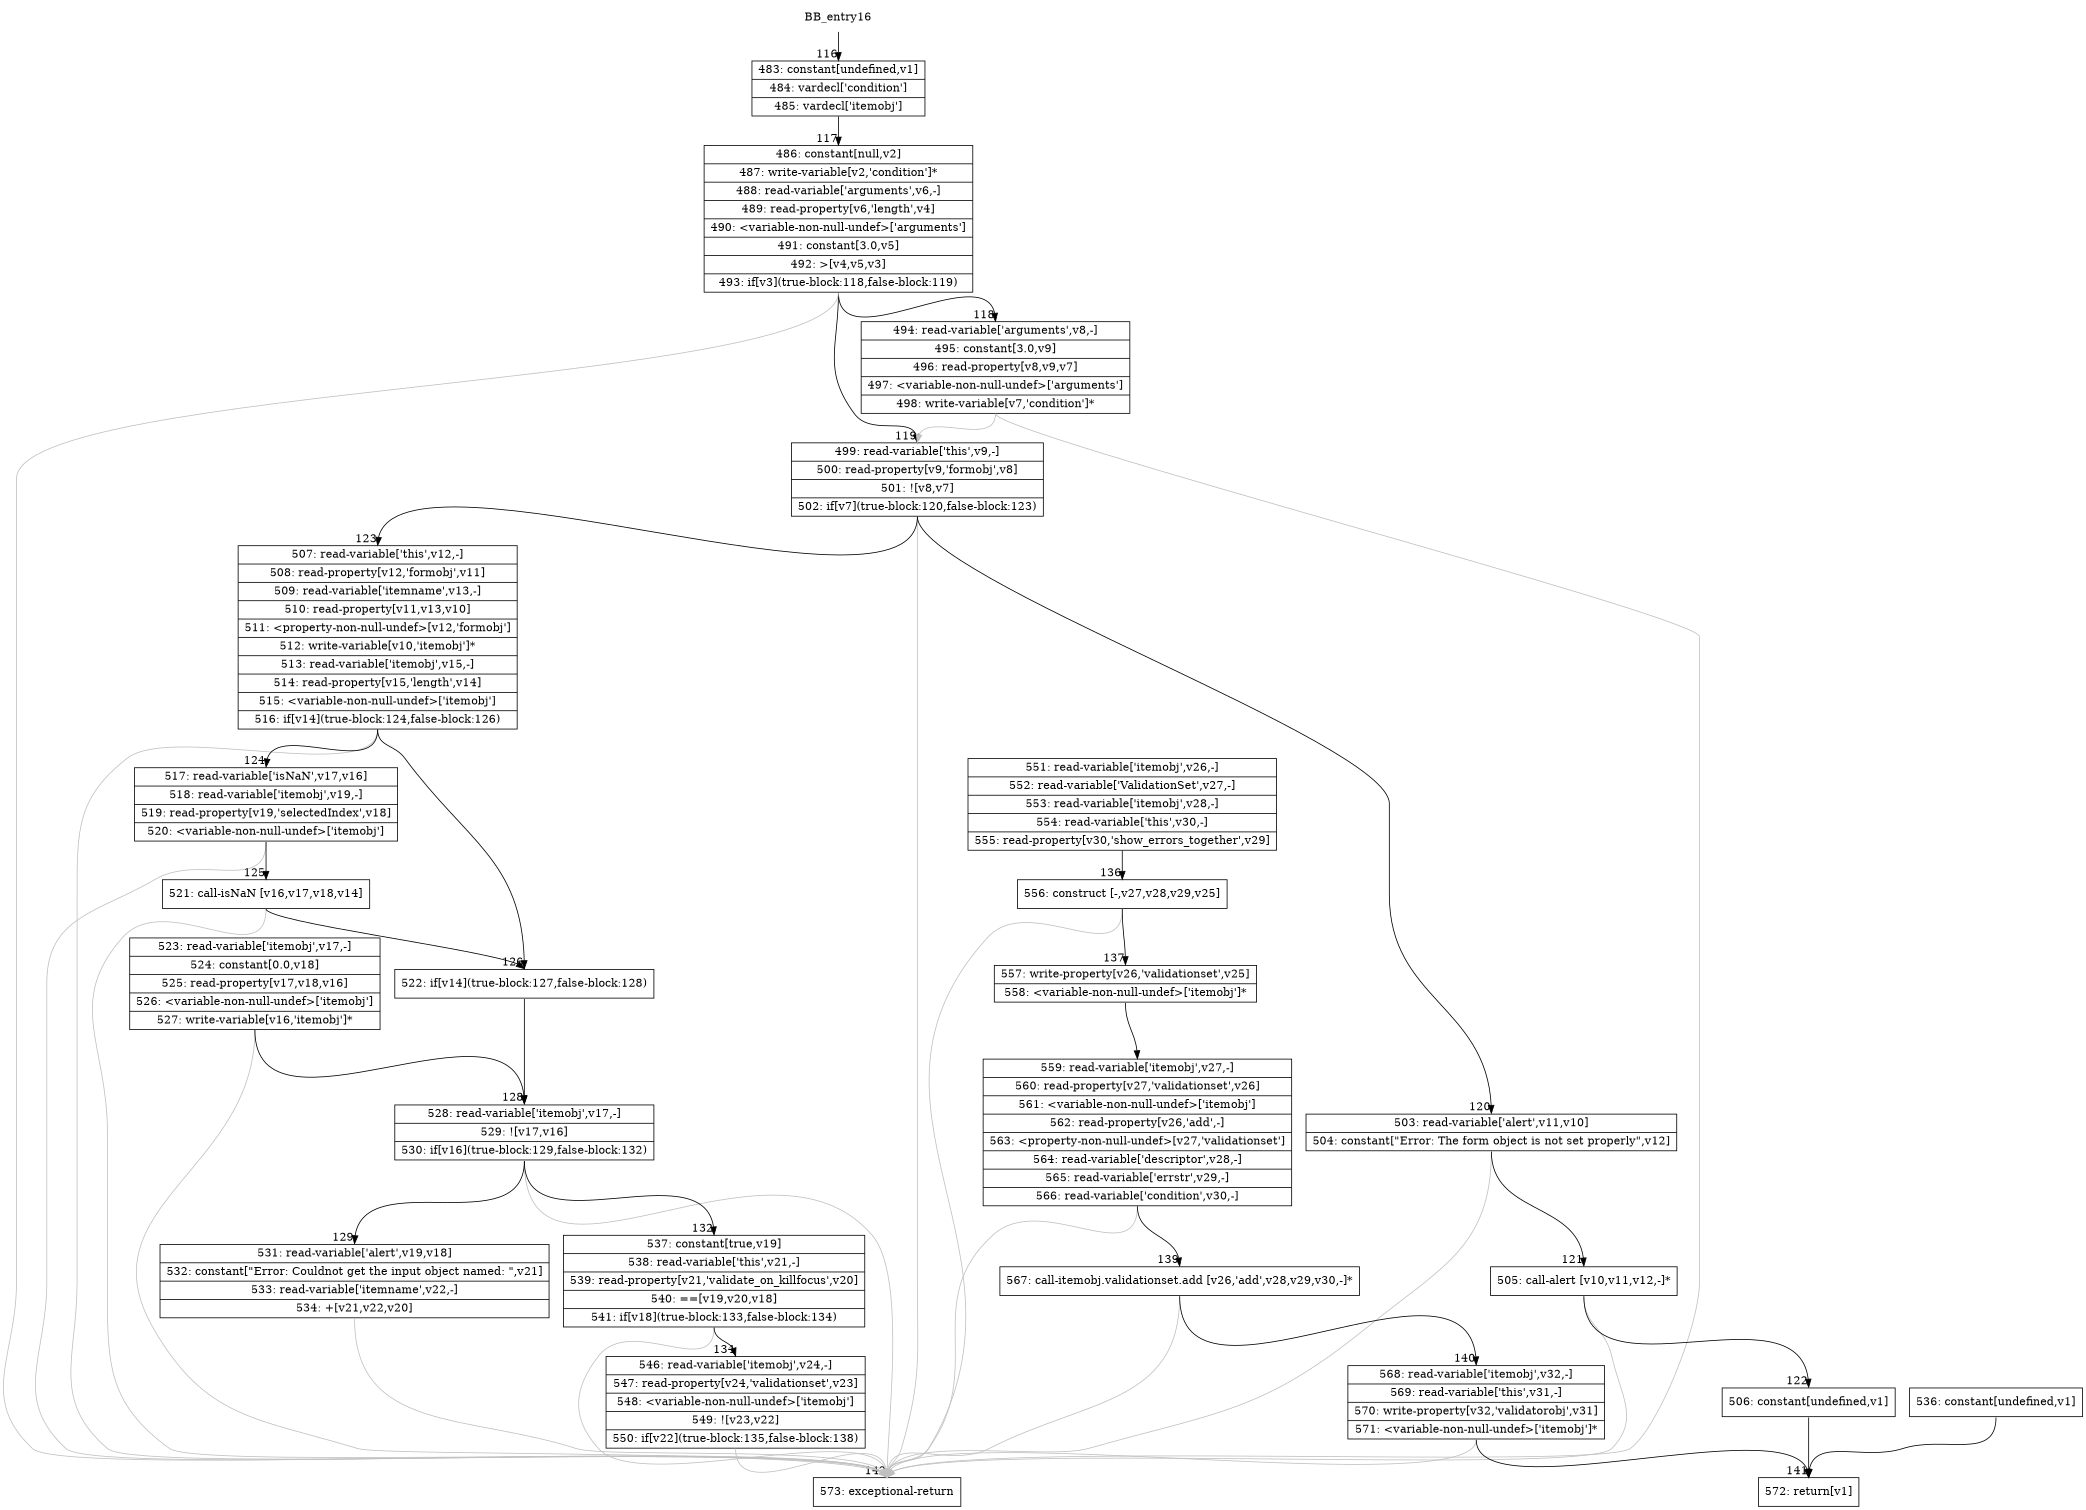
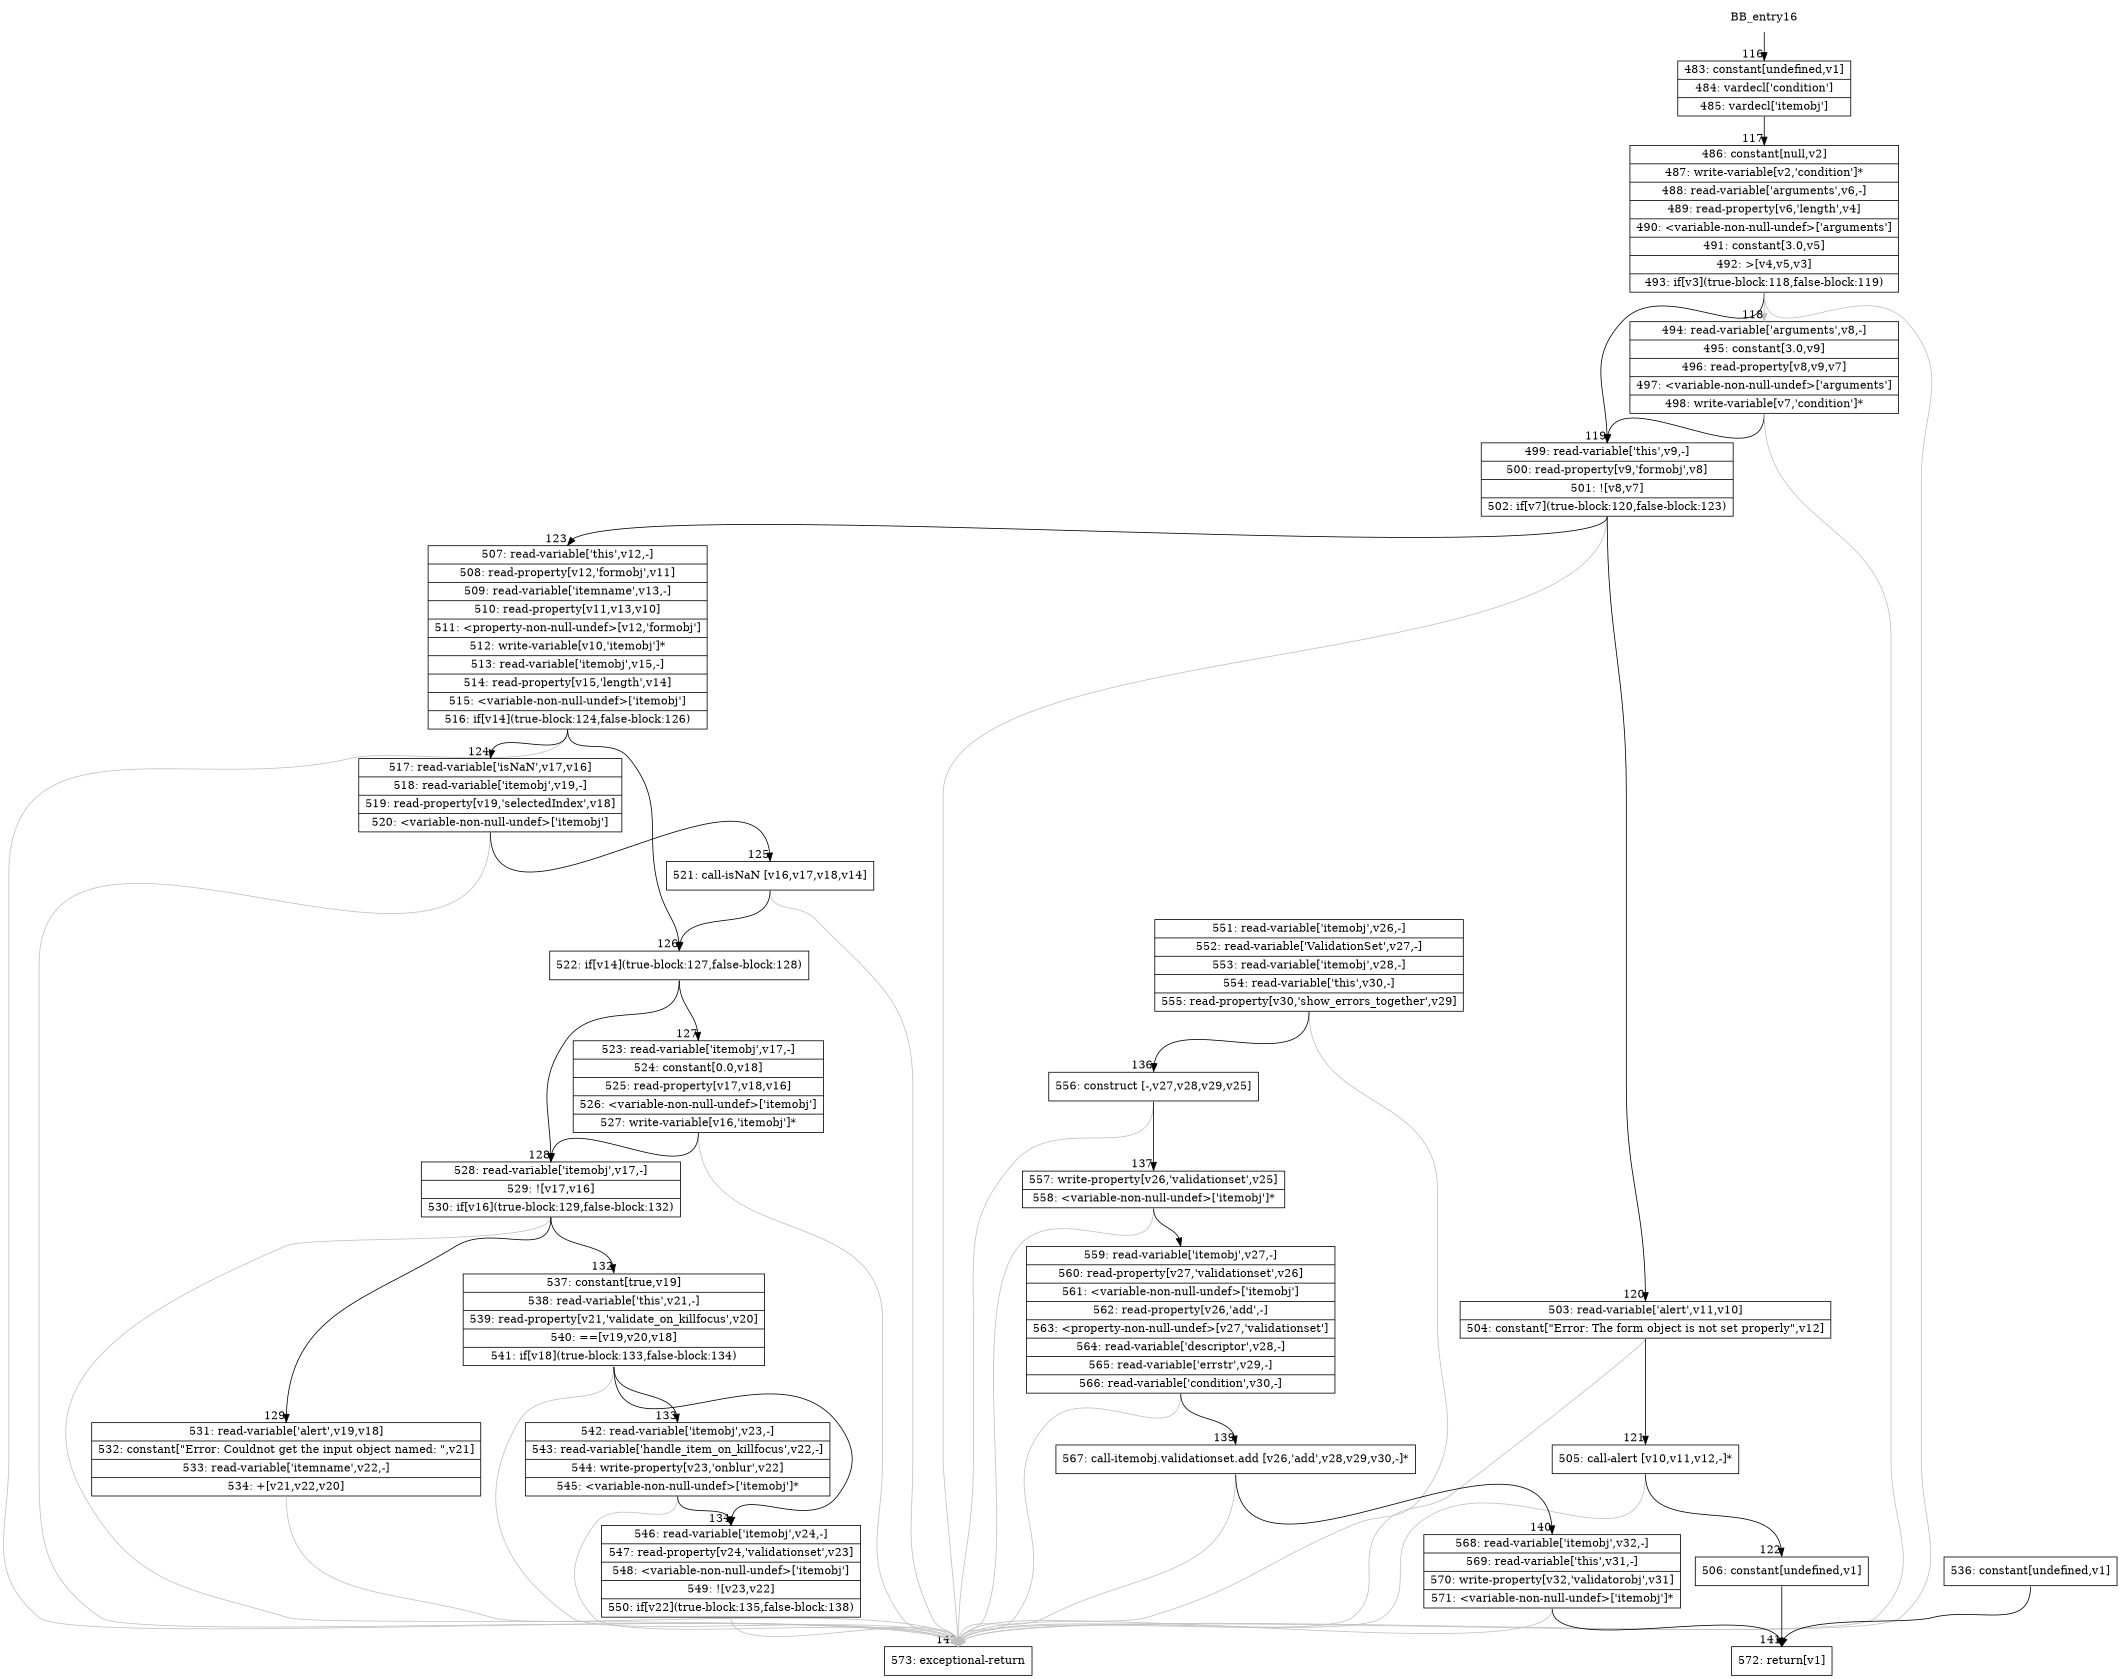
edge "486: constant[null,v2]" -> "494: read-variable['arguments',v8,-]": color black -> gray
edge "494: read-variable['arguments',v8,-]" -> "499: read-variable['this',v9,-]": color gray -> black
edge "522: if[v14](true-block:127,false-block:128)" -> "523: read-variable['itemobj',v17,-]": added
edge "557: write-property[v26,'validationset',v25]" -> "573: exceptional-return": added
node "542: read-variable['itemobj',v23,-]": added
edge "551: read-variable['itemobj',v26,-]" -> "573: exceptional-return": added
